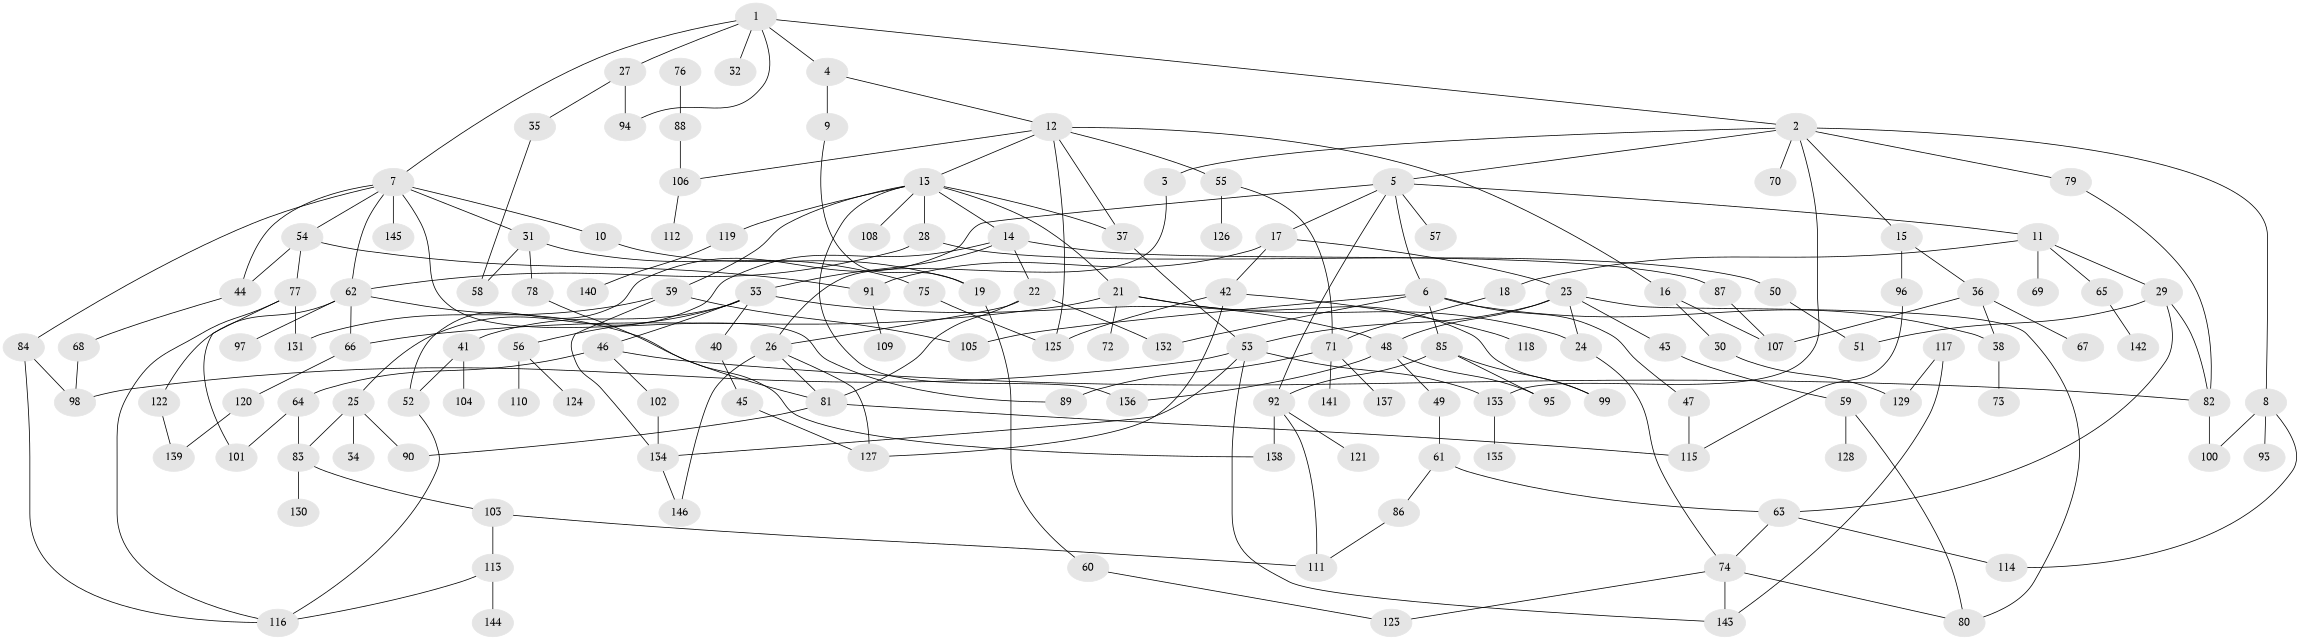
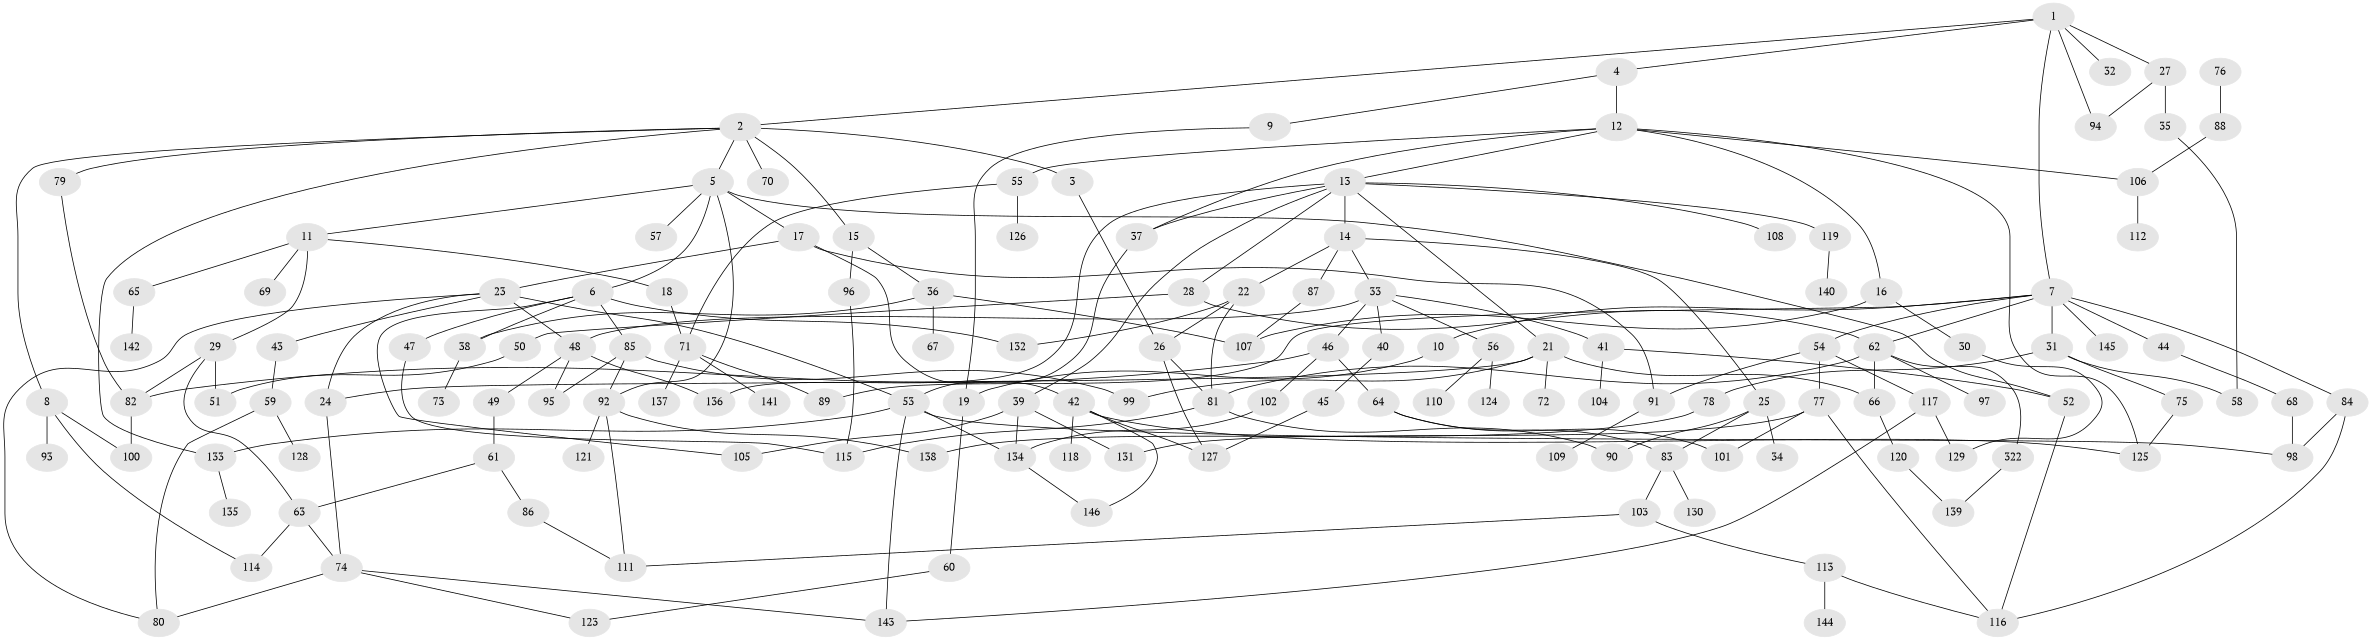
edge "54" -- "44": now "54" -- "117"
node "122": label "122" -> "322"
edge "26" -- "146": now "42" -- "146"
